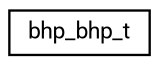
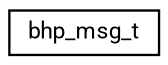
node "bhp_bhp_t": label "bhp_bhp_t" -> "bhp_msg_t"
